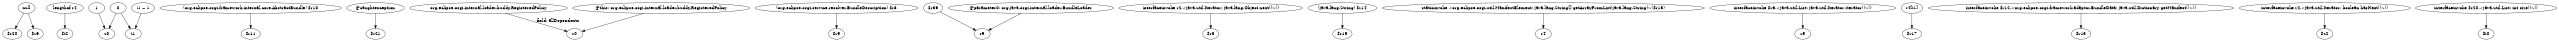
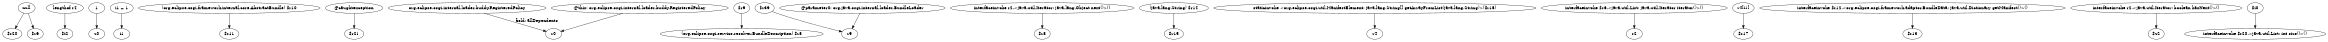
node "0": removed
edge "(org.eclipse.osgi.service.resolver.BundleDescription) $r8" -> "$r9": reversed
edge "interfaceinvoke $r20.<java.util.List: int size()>()" -> "$i0": reversed
node "r5": label "r5" -> "r2"
